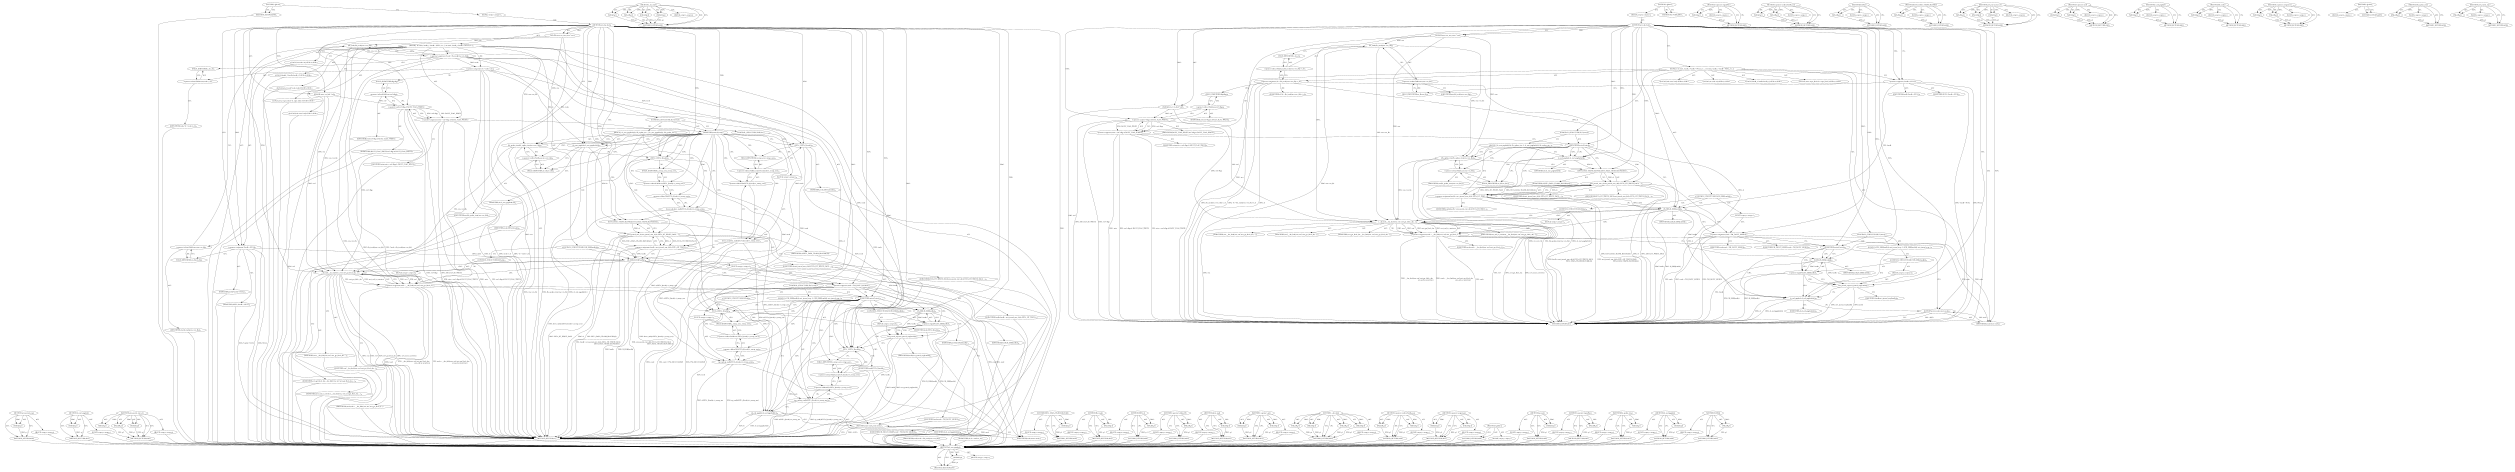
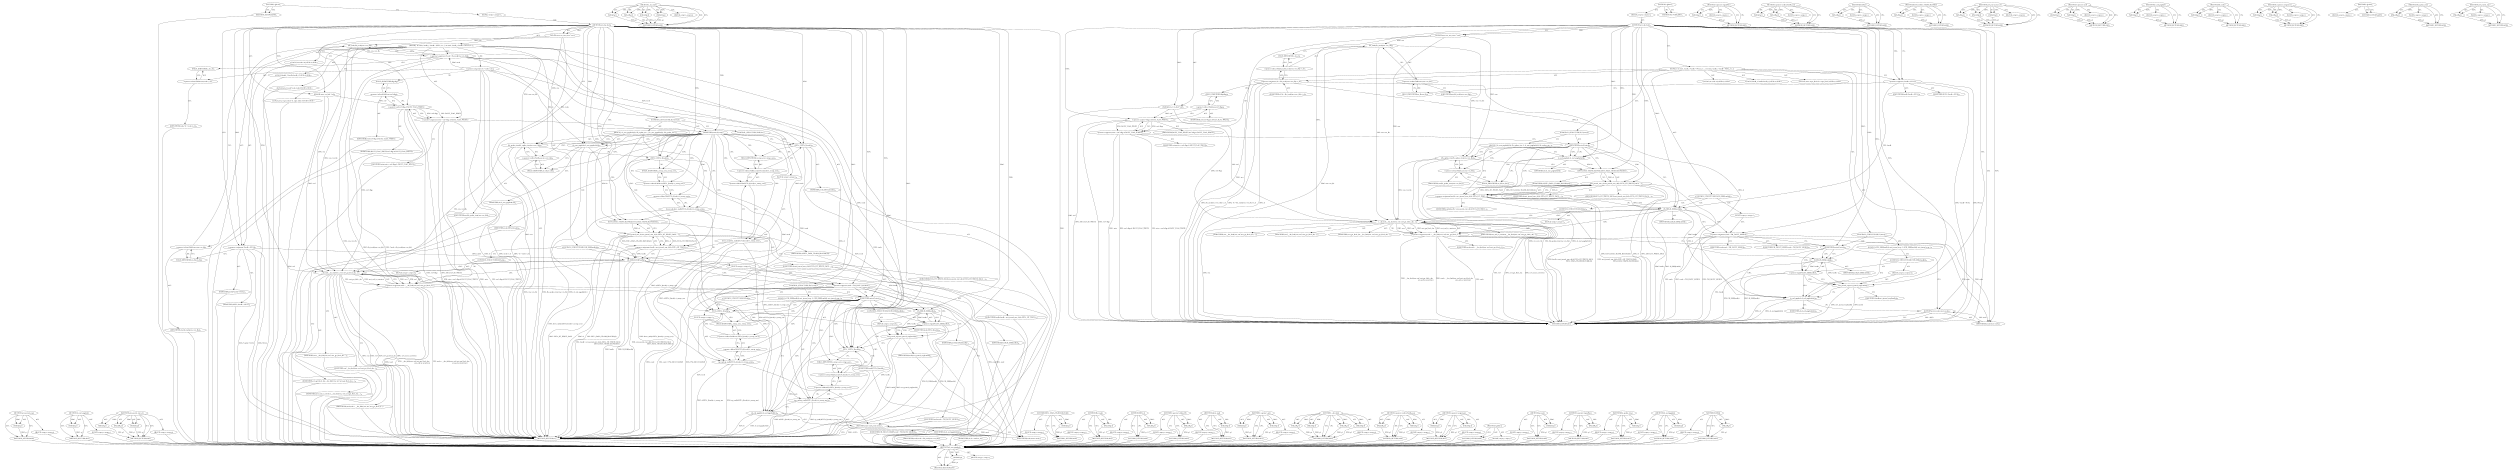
edge "(<operator>.assignment,*inode = file_inode(vma->vm_file))" -> "(<operator>.assignment,*sb = inode->i_sb)": reversed
node "<(LOCAL,bool write: bool)<SUB>6</SUB>>": removed
edge "(<operator>.assignment,*sb = file_inode(vma->vm_file)->i_sb)" -> "(IDENTIFIER,sb,*sb = file_inode(vma->vm_file)->i_sb)": reversed
node "<(LOCAL,bool write: bool)<SUB>7</SUB>>": removed
